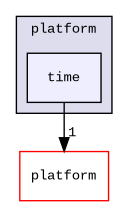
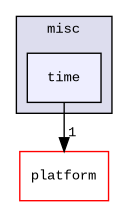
cluster "platform": label "platform" -> "misc"
